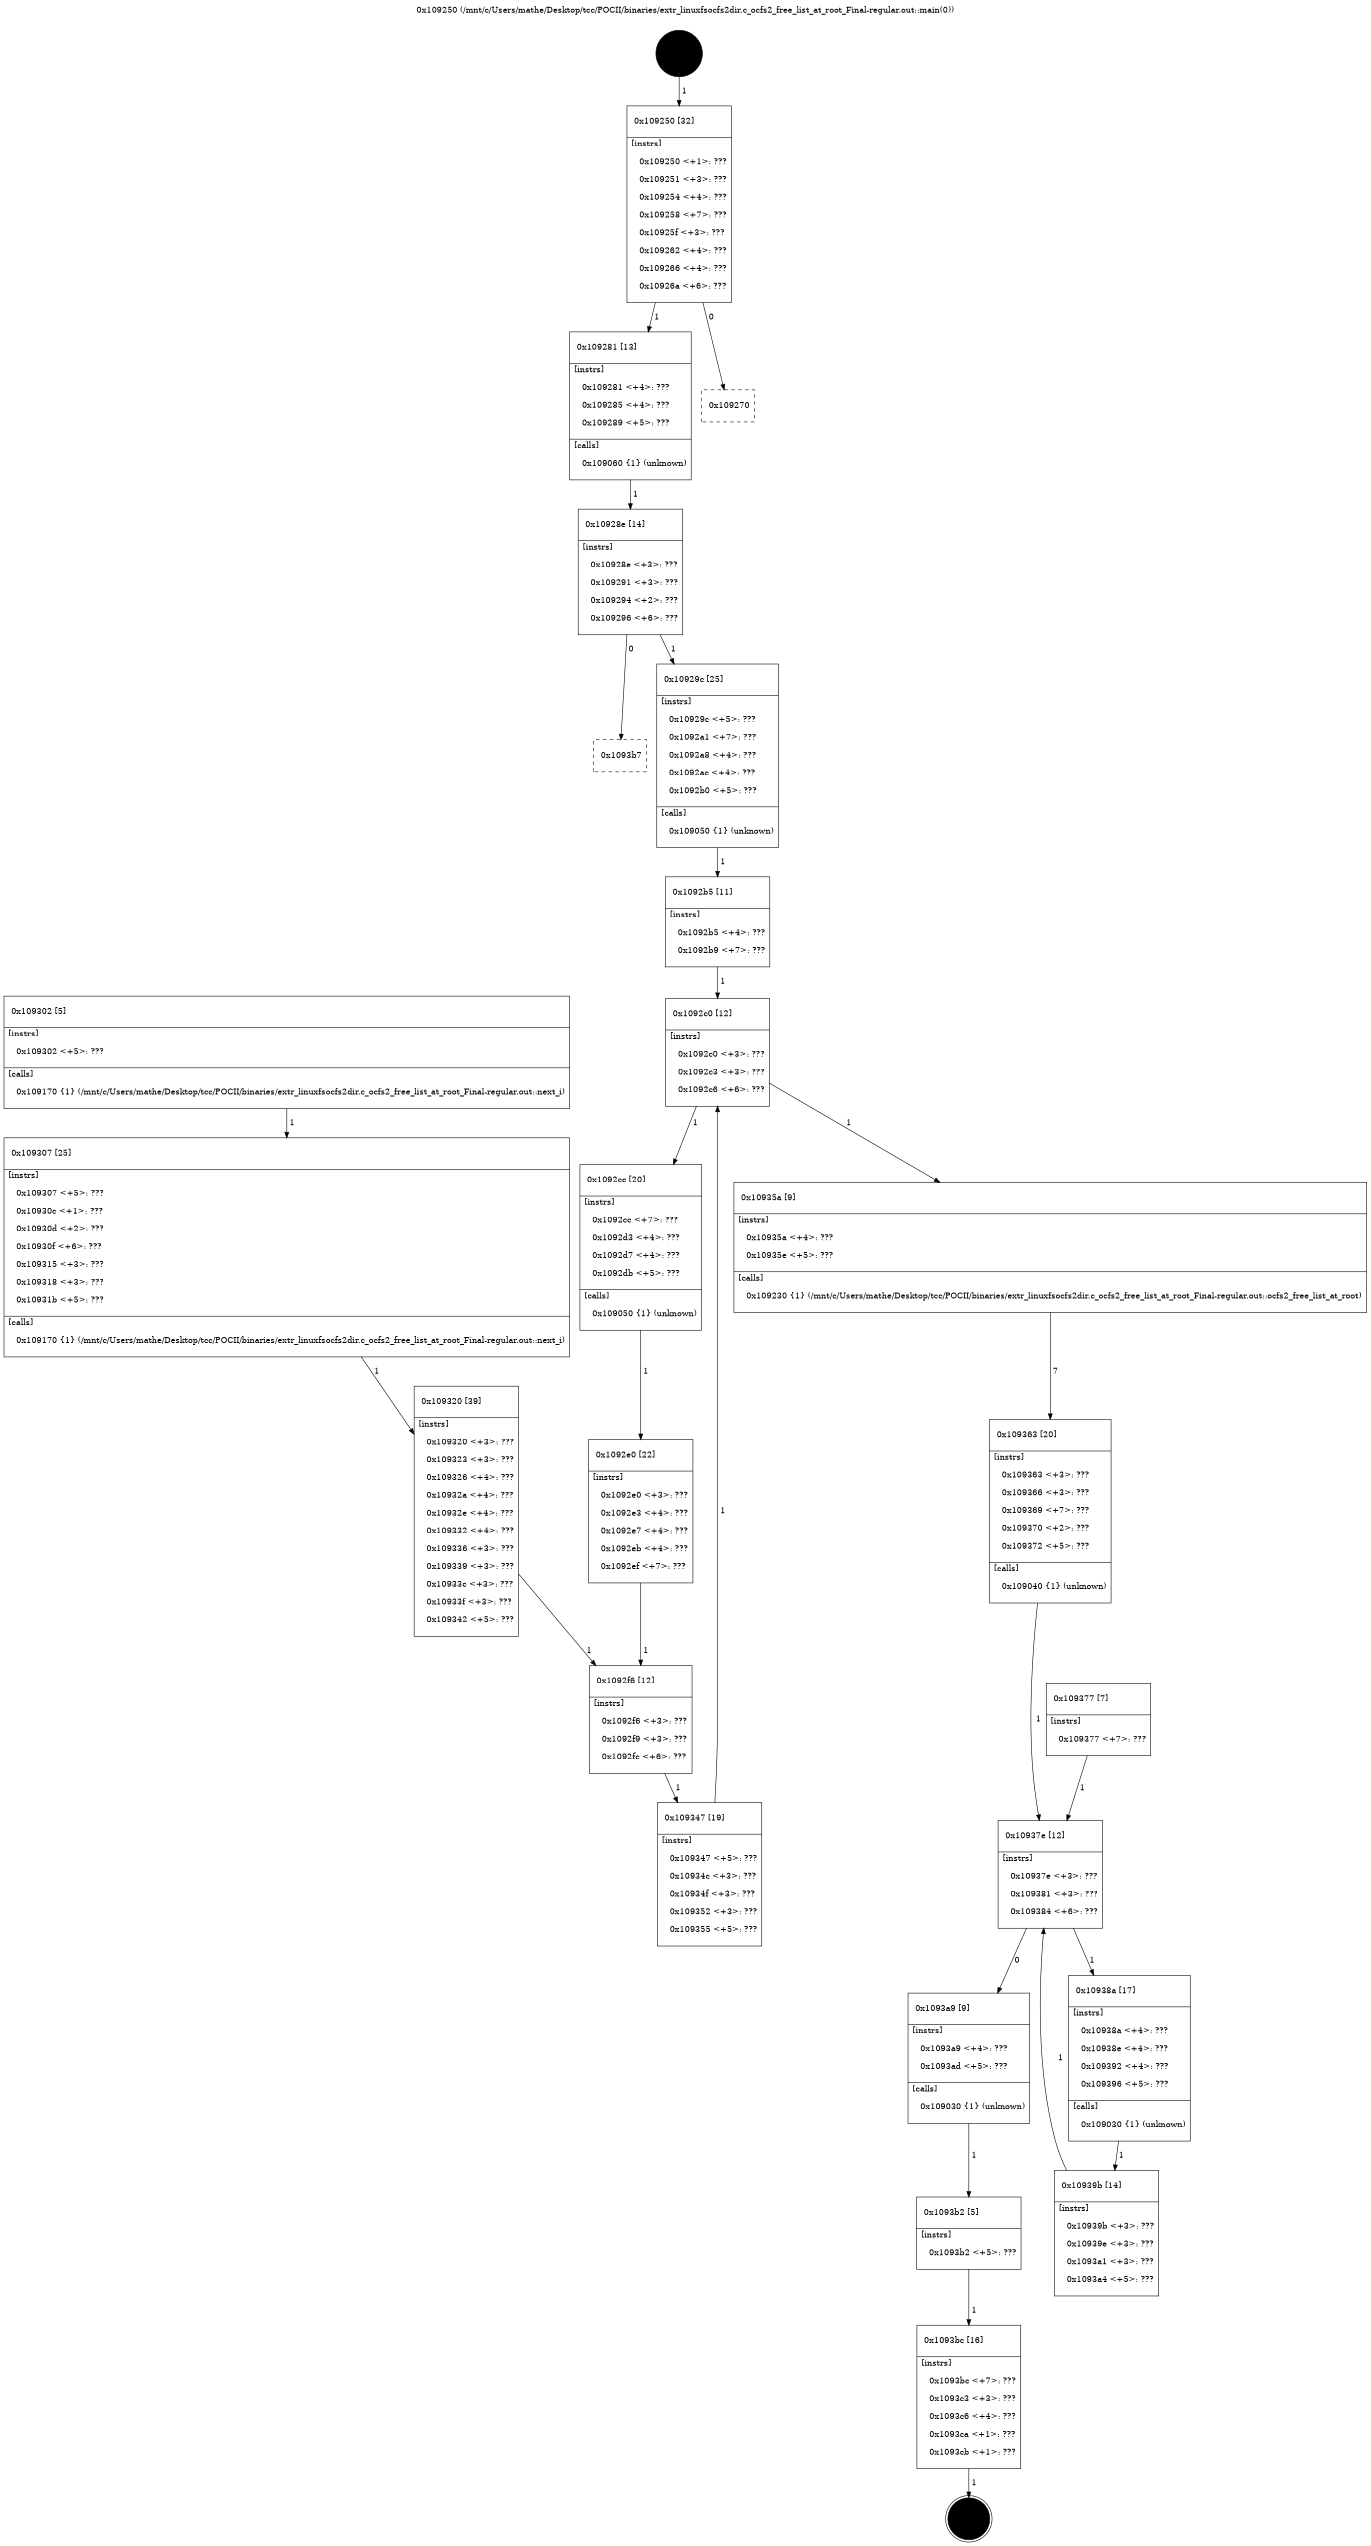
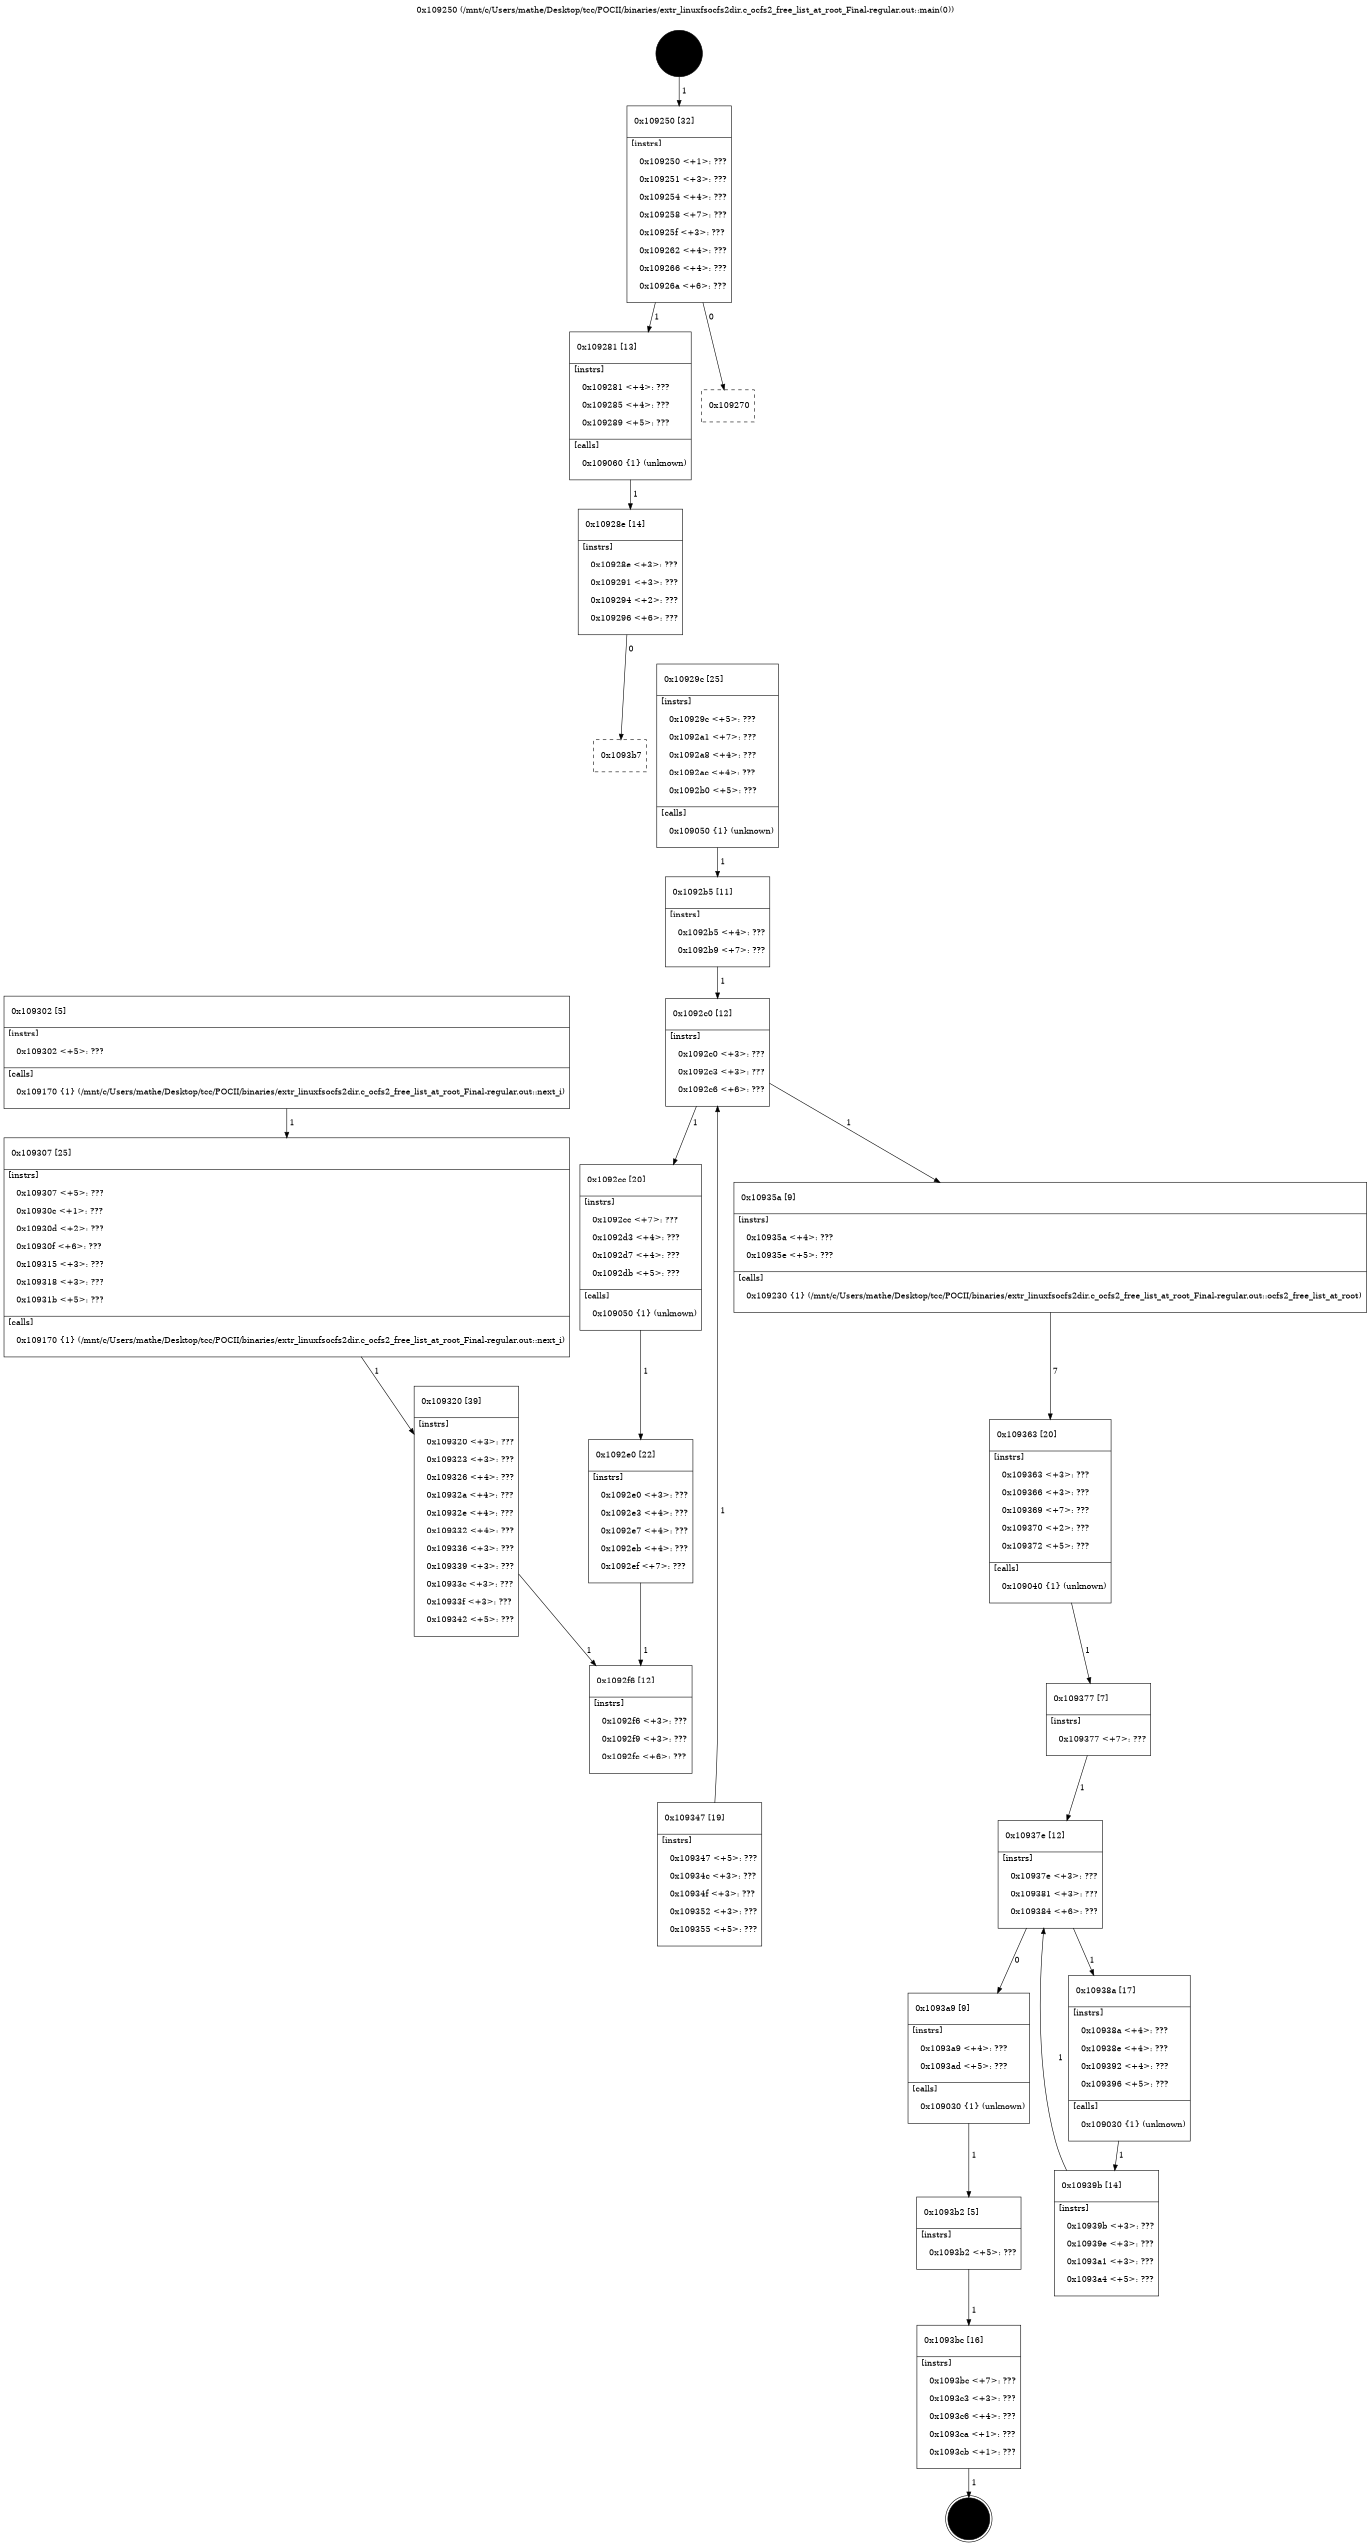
edge "0x10928e [14]" -> "0x10929c [25]": removed, label "1"
edge "0x109363 [20]" -> "0x10937e [12]": now "0x109363 [20]" -> "0x109377 [7]"
edge "0x1092f6 [12]" -> "0x109347 [19]": removed, label "1"
